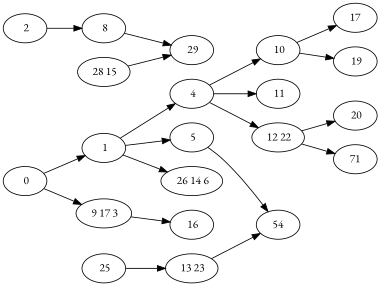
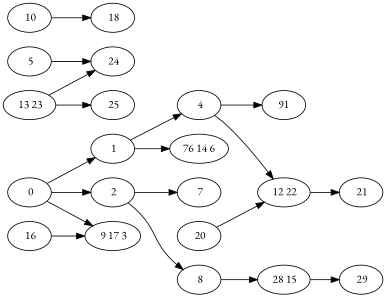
node "17": label "17" -> "18"
edge "8" -> "29": now "8" -> "28 15"
node "19": removed
edge "4" -> "10": removed
node "11": label "11" -> "91"
edge "12 22" -> "20": reversed
edge "1" -> "5": removed
node "71": label "71" -> "21"
node "26 14 6": label "26 14 6" -> "76 14 6"
edge "0" -> "2": added
node "7": added
edge "9 17 3" -> "16": reversed
node "54": label "54" -> "24"
edge "25" -> "13 23": reversed
